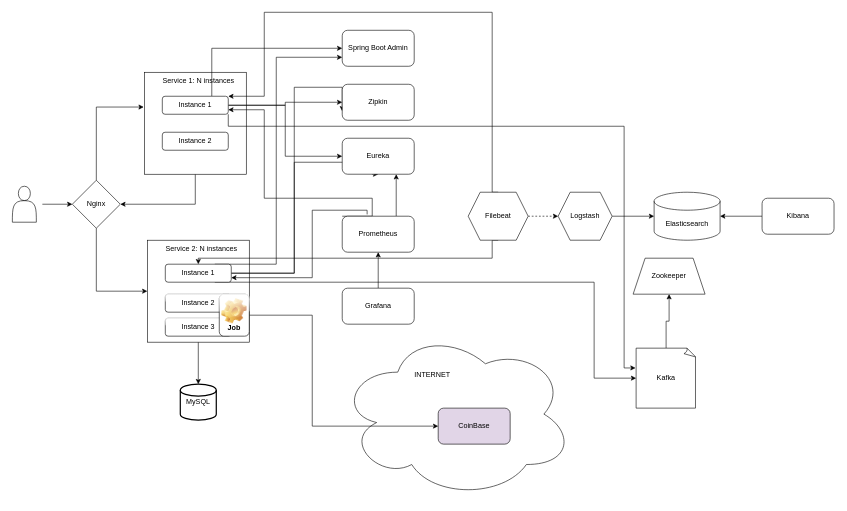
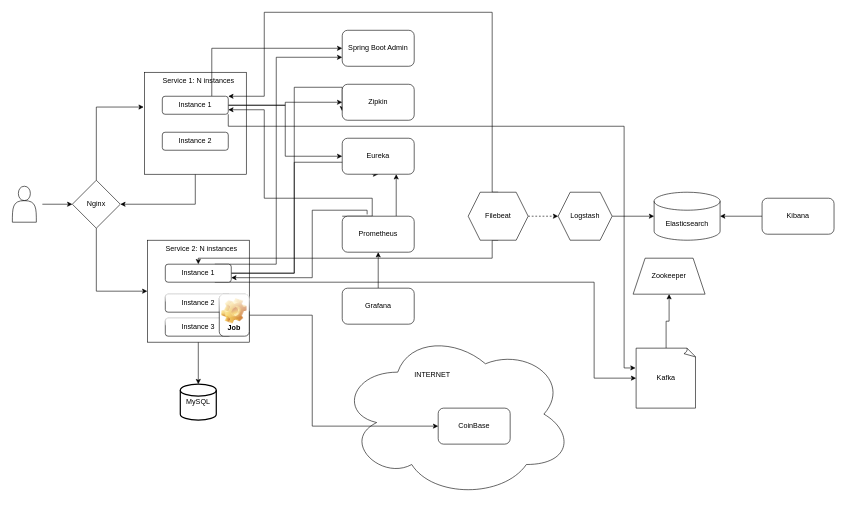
node "CoinBase": fillcolor #e1d5e7 -> #ffffff
